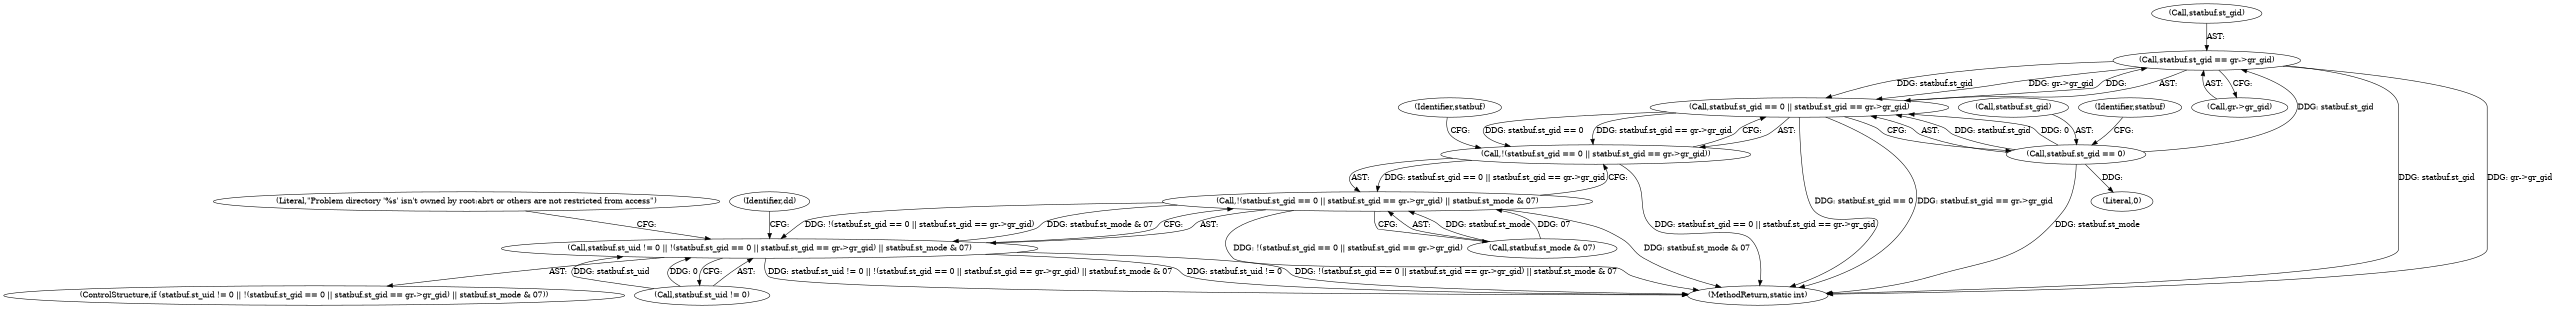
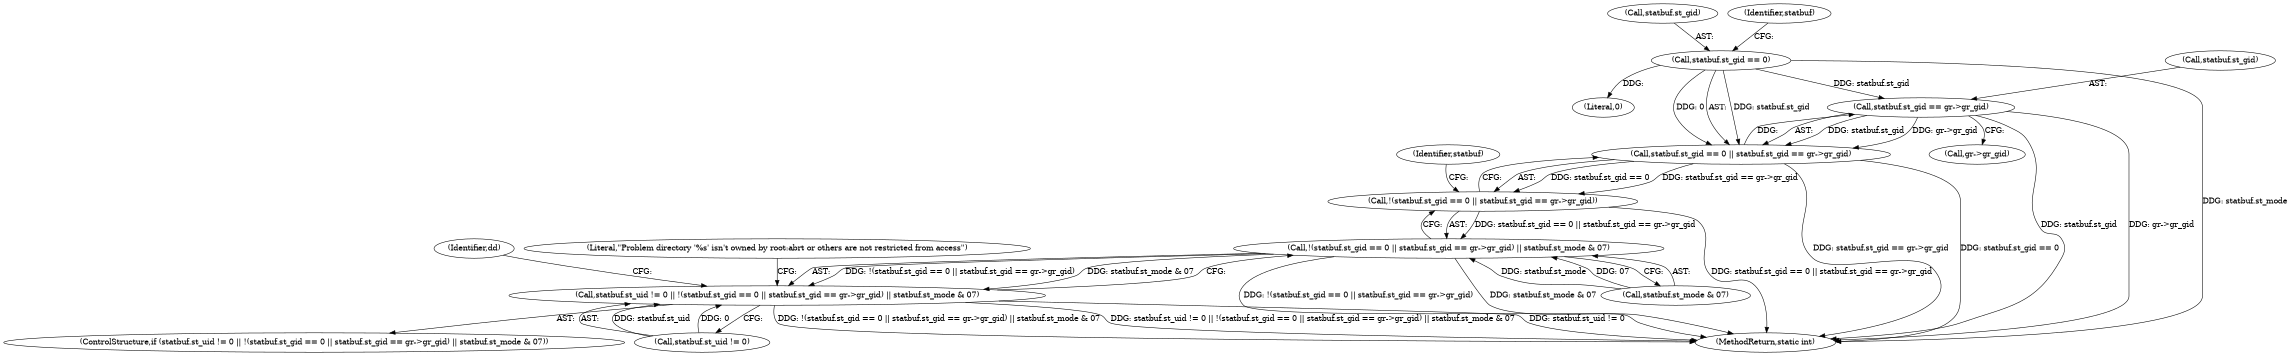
edge "(Call,gr->gr_gid)" -> "(Call,statbuf.st_gid == gr->gr_gid)": removed, label "AST:"
edge "(Call,statbuf.st_gid == 0 || statbuf.st_gid == gr->gr_gid)" -> "(Call,statbuf.st_gid == 0)": removed, label "CFG:"
